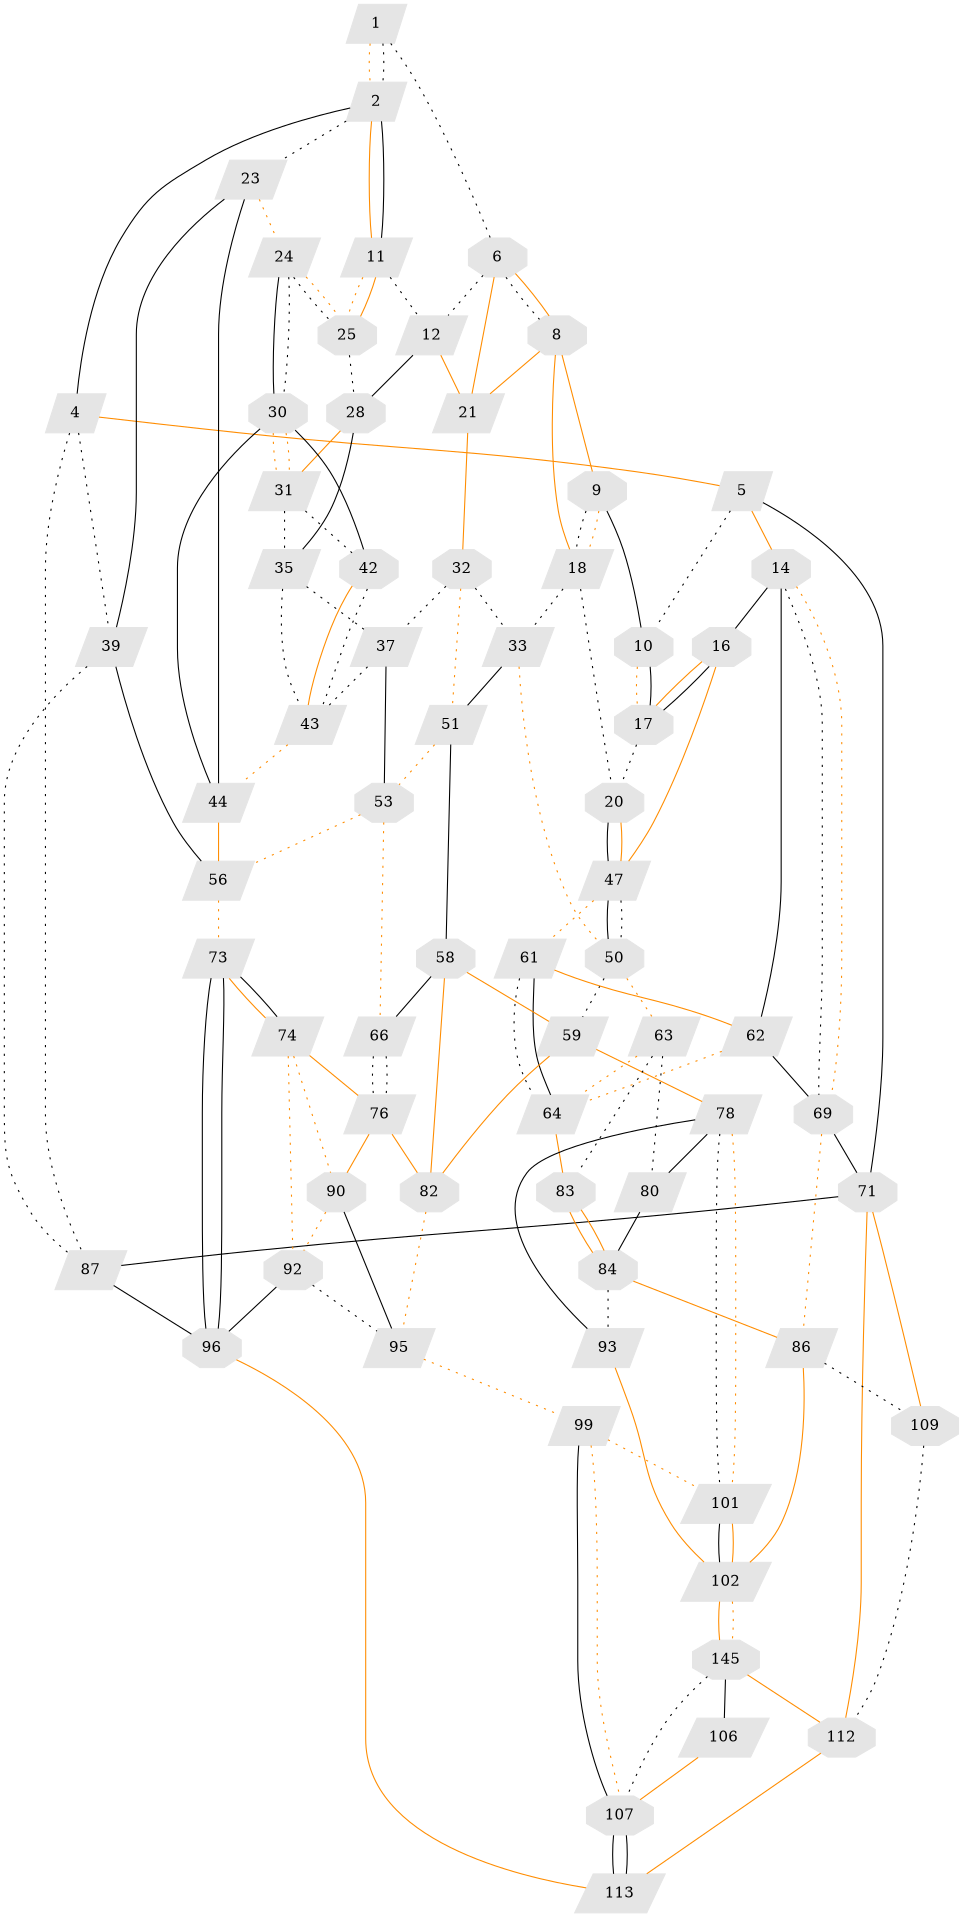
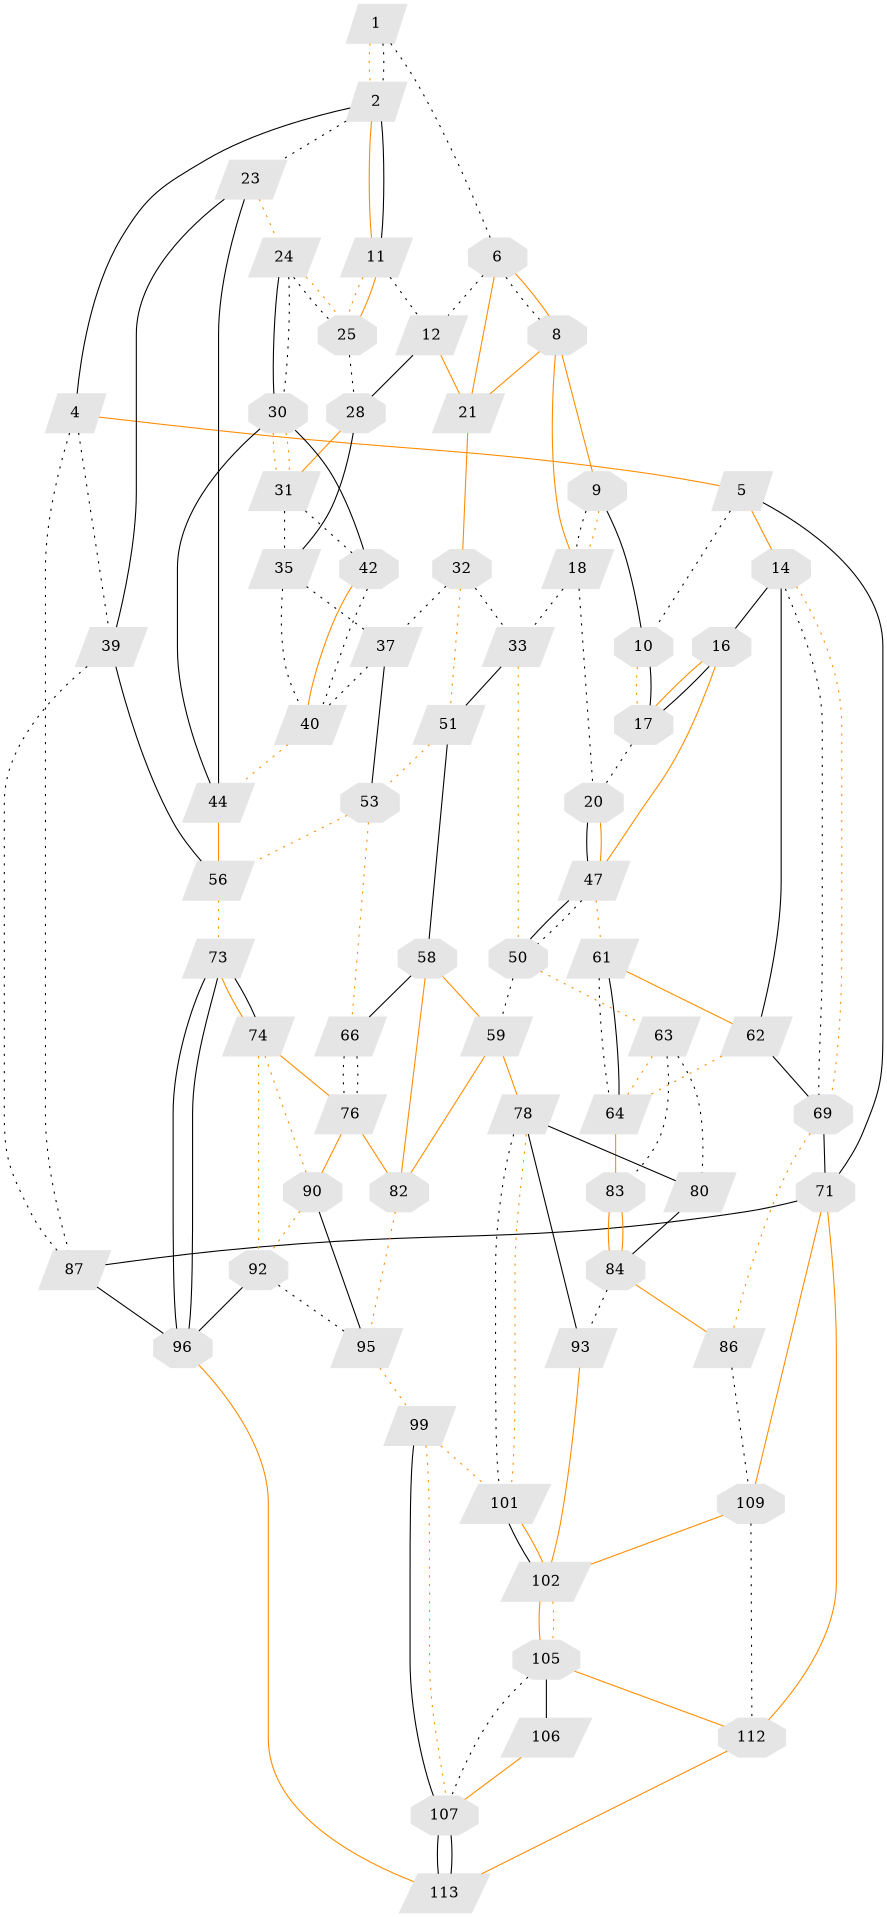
node "43": label "43" -> "40"
edge "86" -- "102": now "109" -- "102"
node "145": label "145" -> "105"
